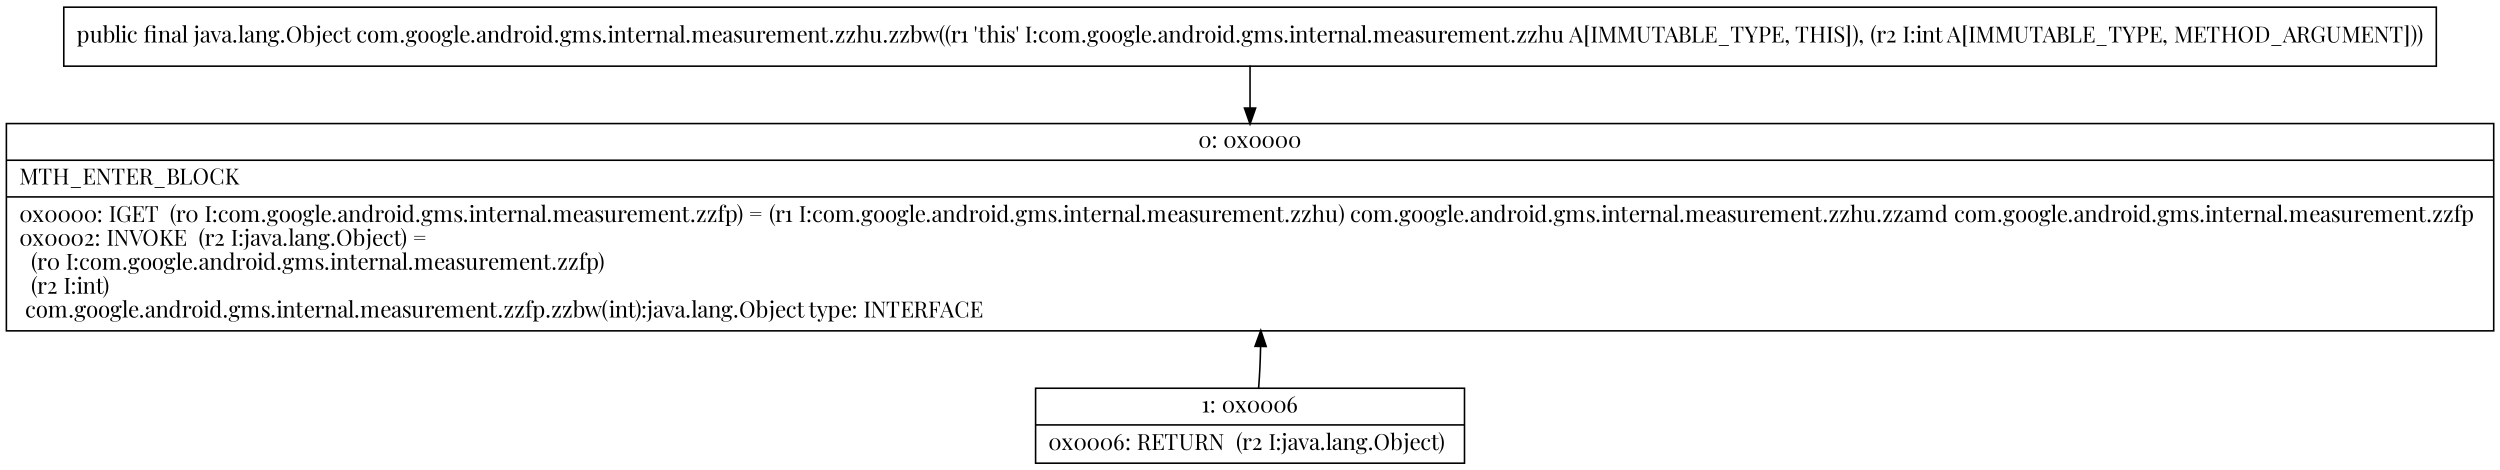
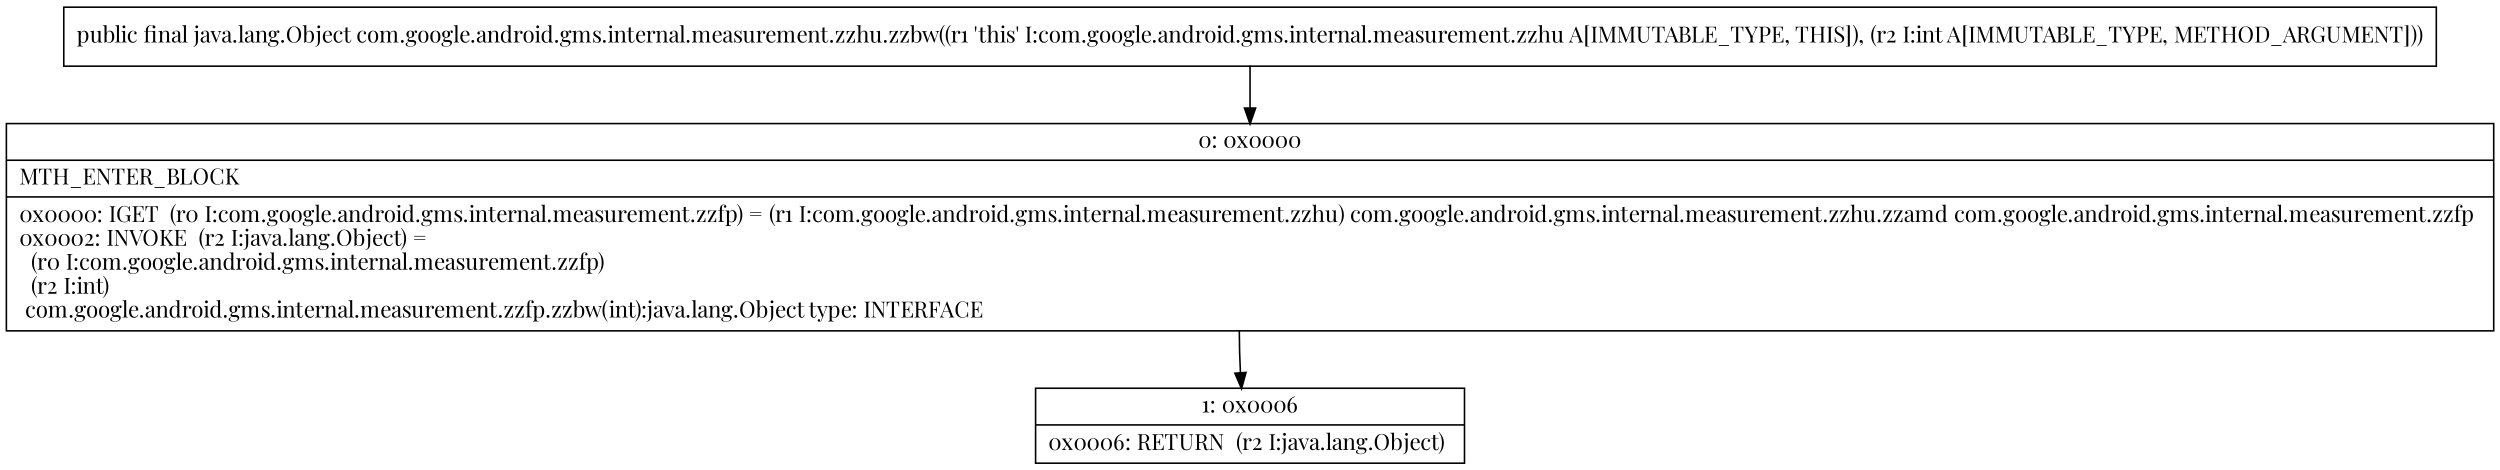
edge "1: 0x0006" -> "0: 0x0000": reversed
